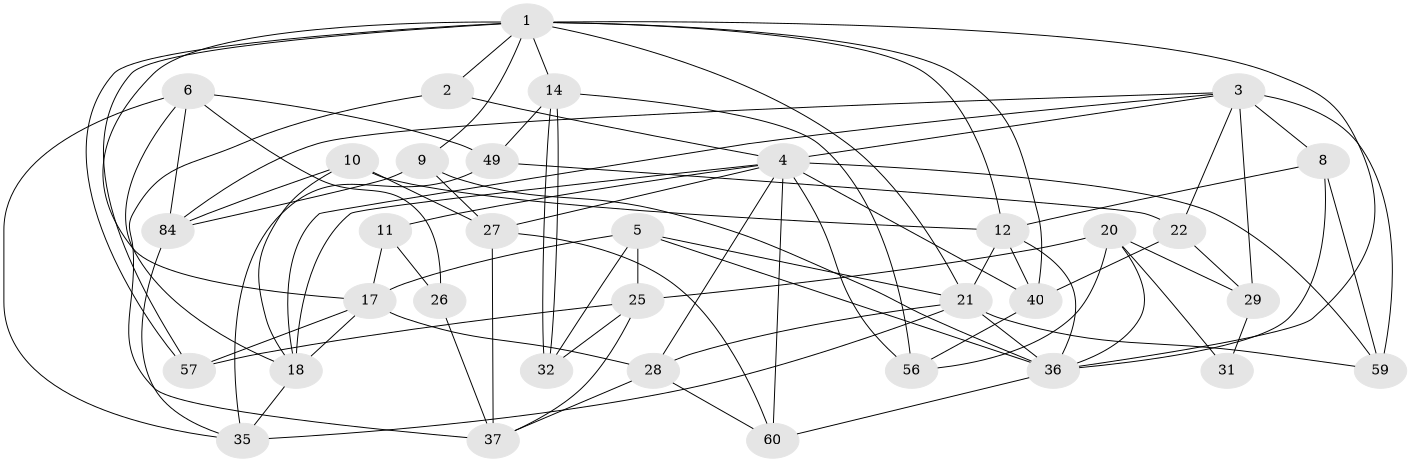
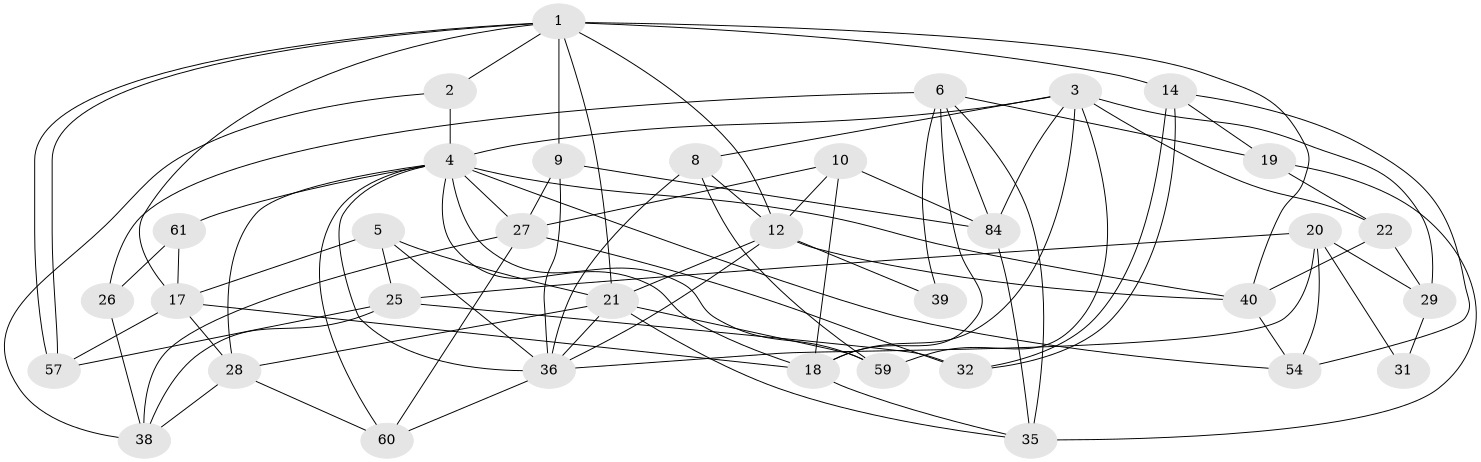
edge "1" -- "36": now "4" -- "36"
node "49": label "49" -> "19"
node "11": label "11" -> "61"
edge "5" -- "32": now "27" -- "32"
node "39": added
node "56": label "56" -> "54"
node "37": label "37" -> "38"
